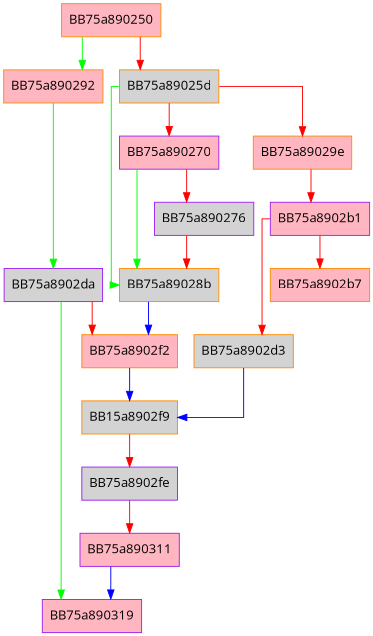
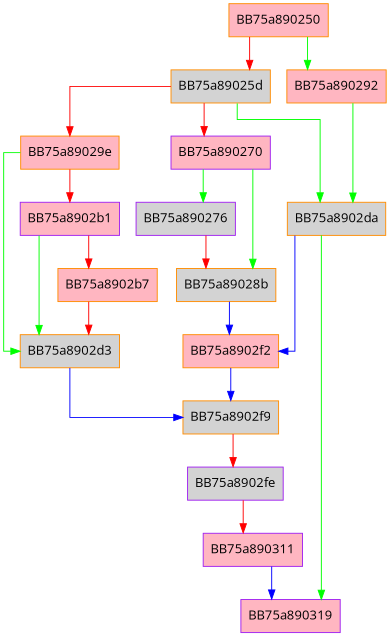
edge "BB75a890270" -> "BB75a890276": color red -> green
edge "BB75a89025d" -> "BB75a89028b": now "BB75a89025d" -> "BB75a8902da"
edge "BB75a89029e" -> "BB75a8902d3": added
edge "BB75a8902b1" -> "BB75a8902d3": color red -> green
node "BB75a8902da": color purple -> darkorange
edge "BB75a8902b7" -> "BB75a8902d3": added
edge "BB75a8902da" -> "BB75a8902f2": color red -> blue
node "BB15a8902f9": label "BB15a8902f9" -> "BB75a8902f9"
